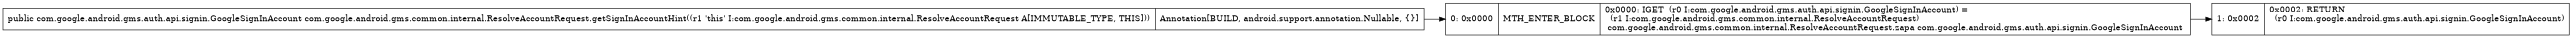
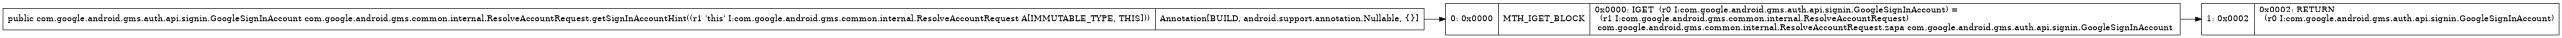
node "0: 0x0000": text "MTH_ENTER_BLOCK" -> "MTH_IGET_BLOCK"
